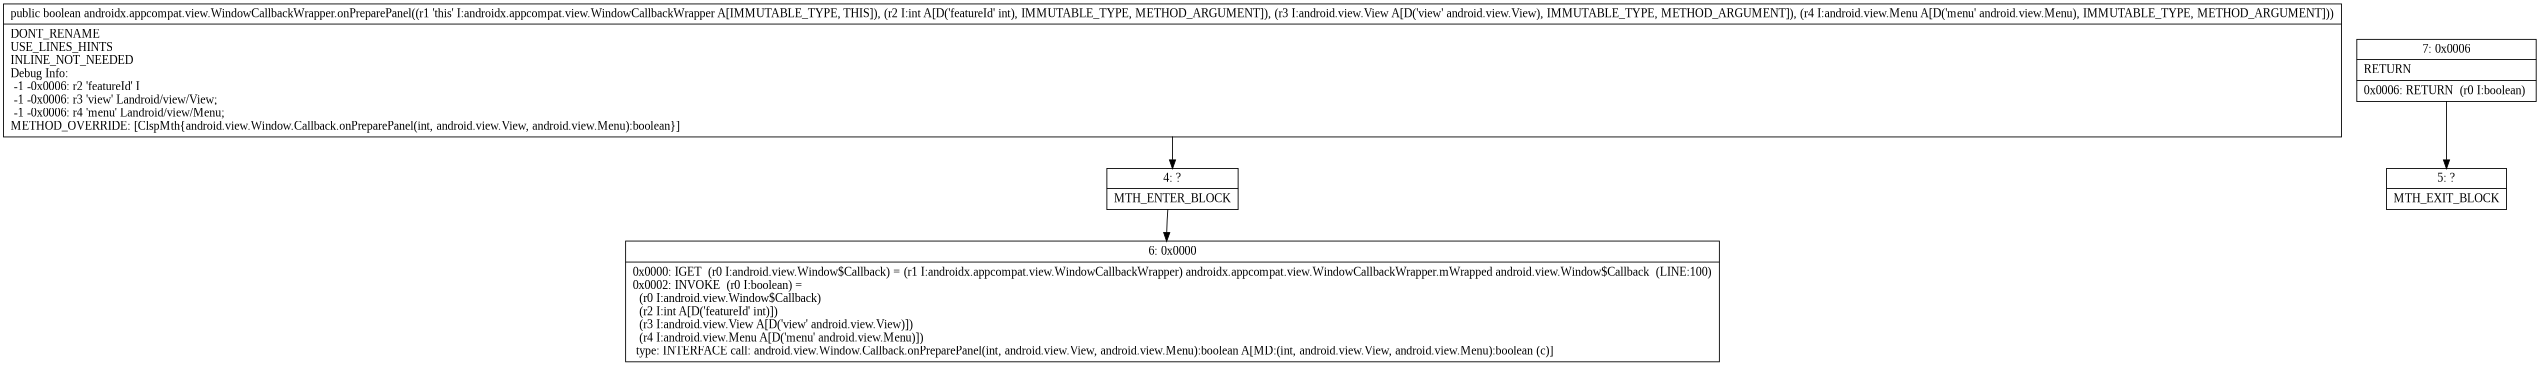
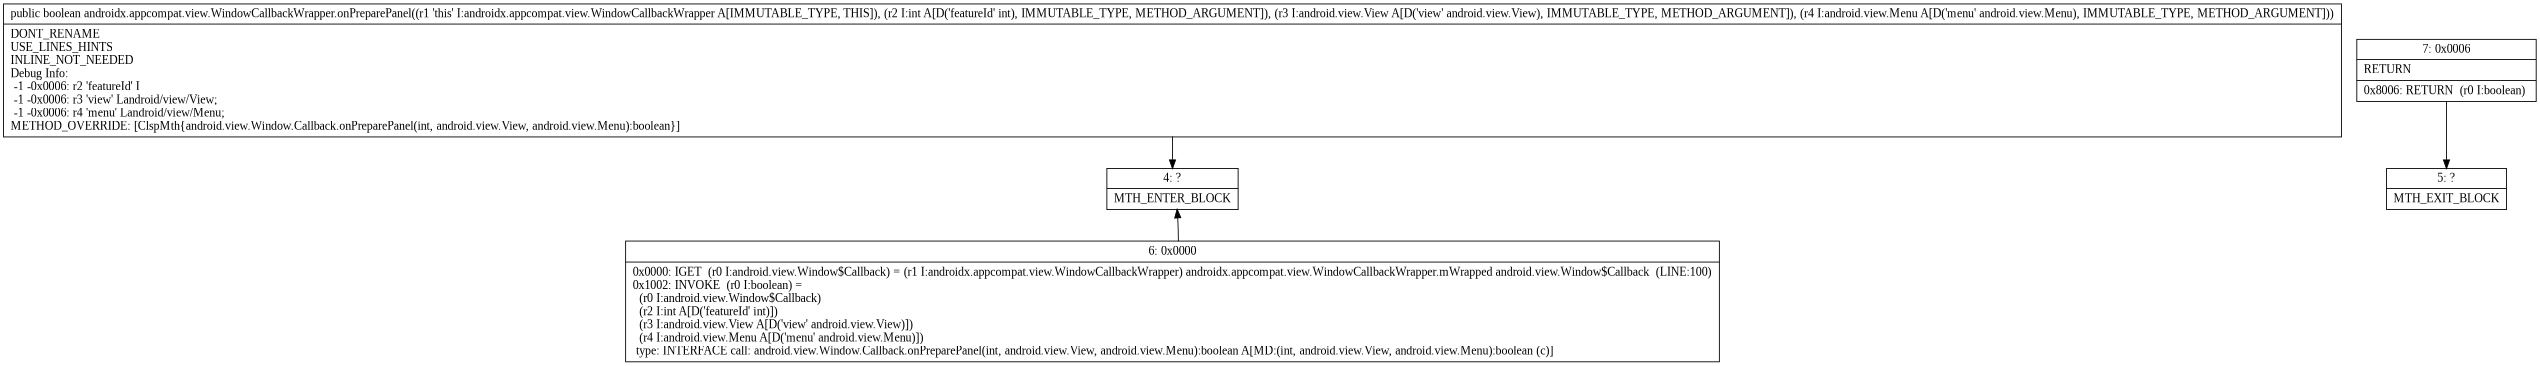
node "7: 0x0006": text "0x0006: RETURN  (r0 I:boolean)" -> "0x8006: RETURN  (r0 I:boolean)"
edge "4: ?" -> "6: 0x0000": reversed
node "6: 0x0000": text "0x0002: INVOKE  (r0 I:boolean) =" -> "0x1002: INVOKE  (r0 I:boolean) ="
